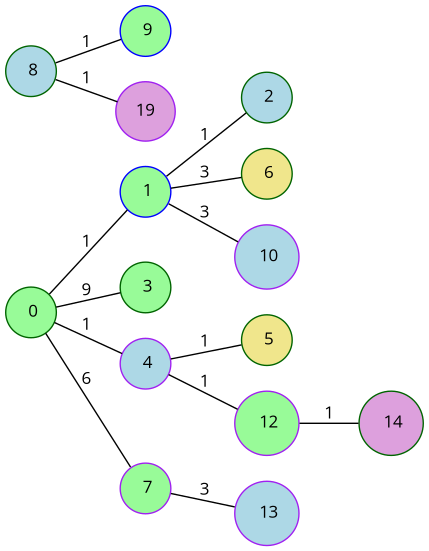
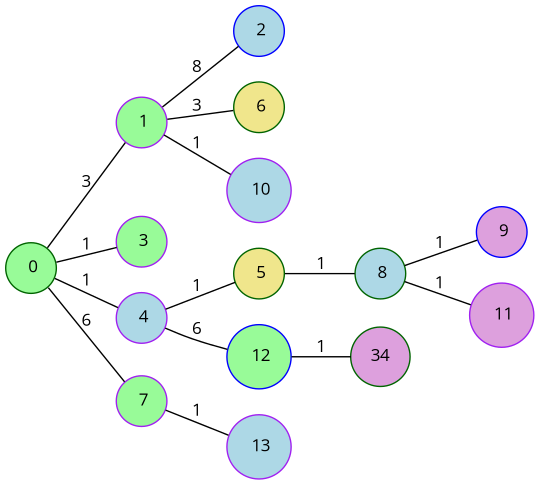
node "9": fillcolor palegreen -> plum
node "2": color darkgreen -> blue
node "19": label "19" -> "11"
edge "2" -- "1": label "1" -> "8"
node "1": color blue -> purple
edge "1" -- "10": label "3" -> "1"
edge "1" -- "0": label "1" -> "3"
edge "5" -- "8": added, label "1"
node "3": color darkgreen -> purple
edge "3" -- "0": label "9" -> "1"
edge "4" -- "12": label "1" -> "6"
node "12": color purple -> blue
node "14": label "14" -> "34"
edge "7" -- "13": label "3" -> "1"
